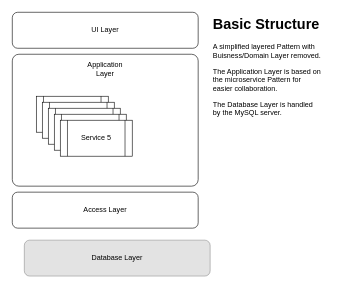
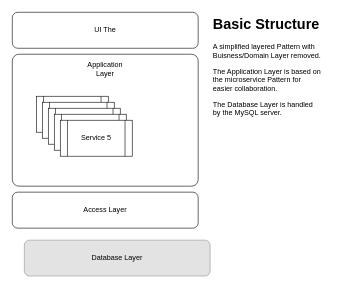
node "UI Layer": label "UI Layer" -> "UI The"
